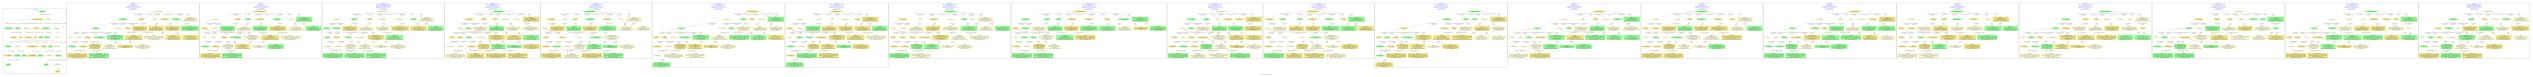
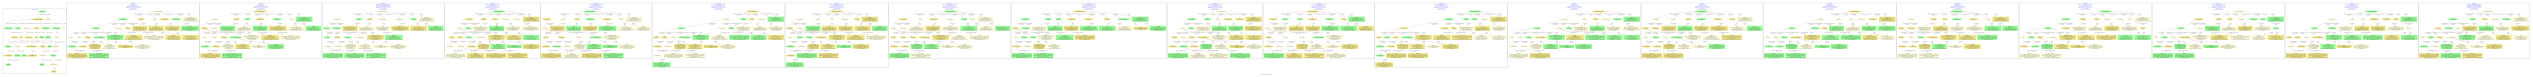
node "E78_Collection1": fillcolor lightyellow -> palegreen
node "artistName": removed
